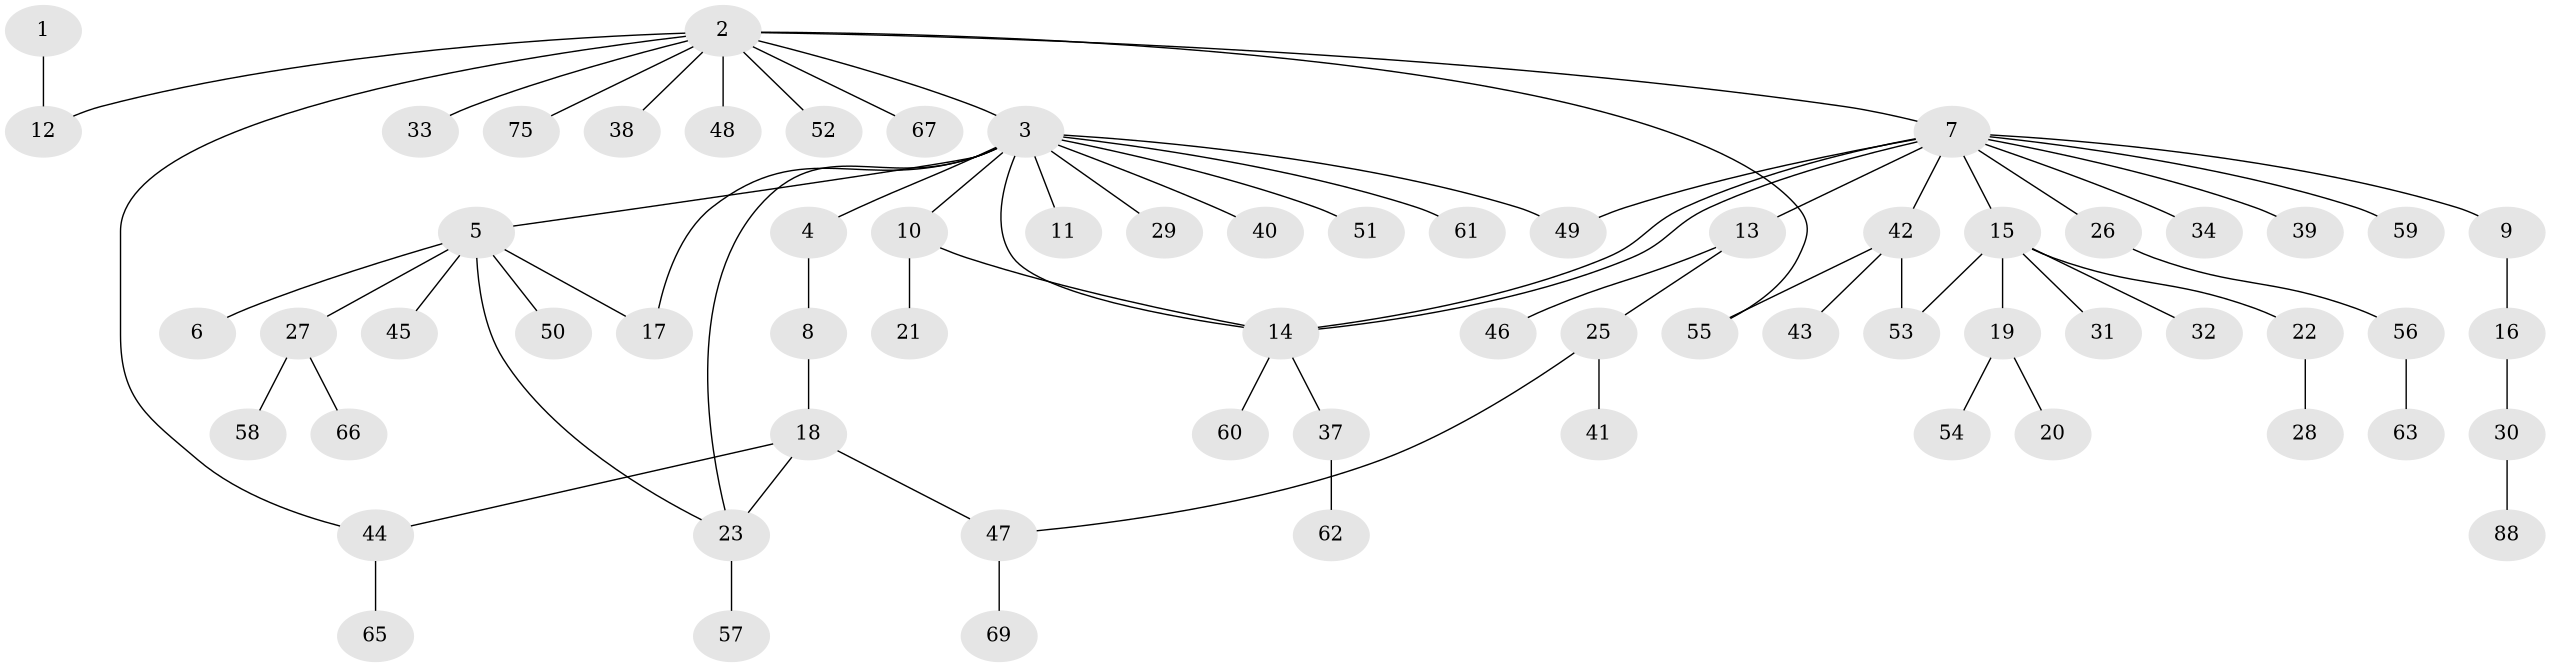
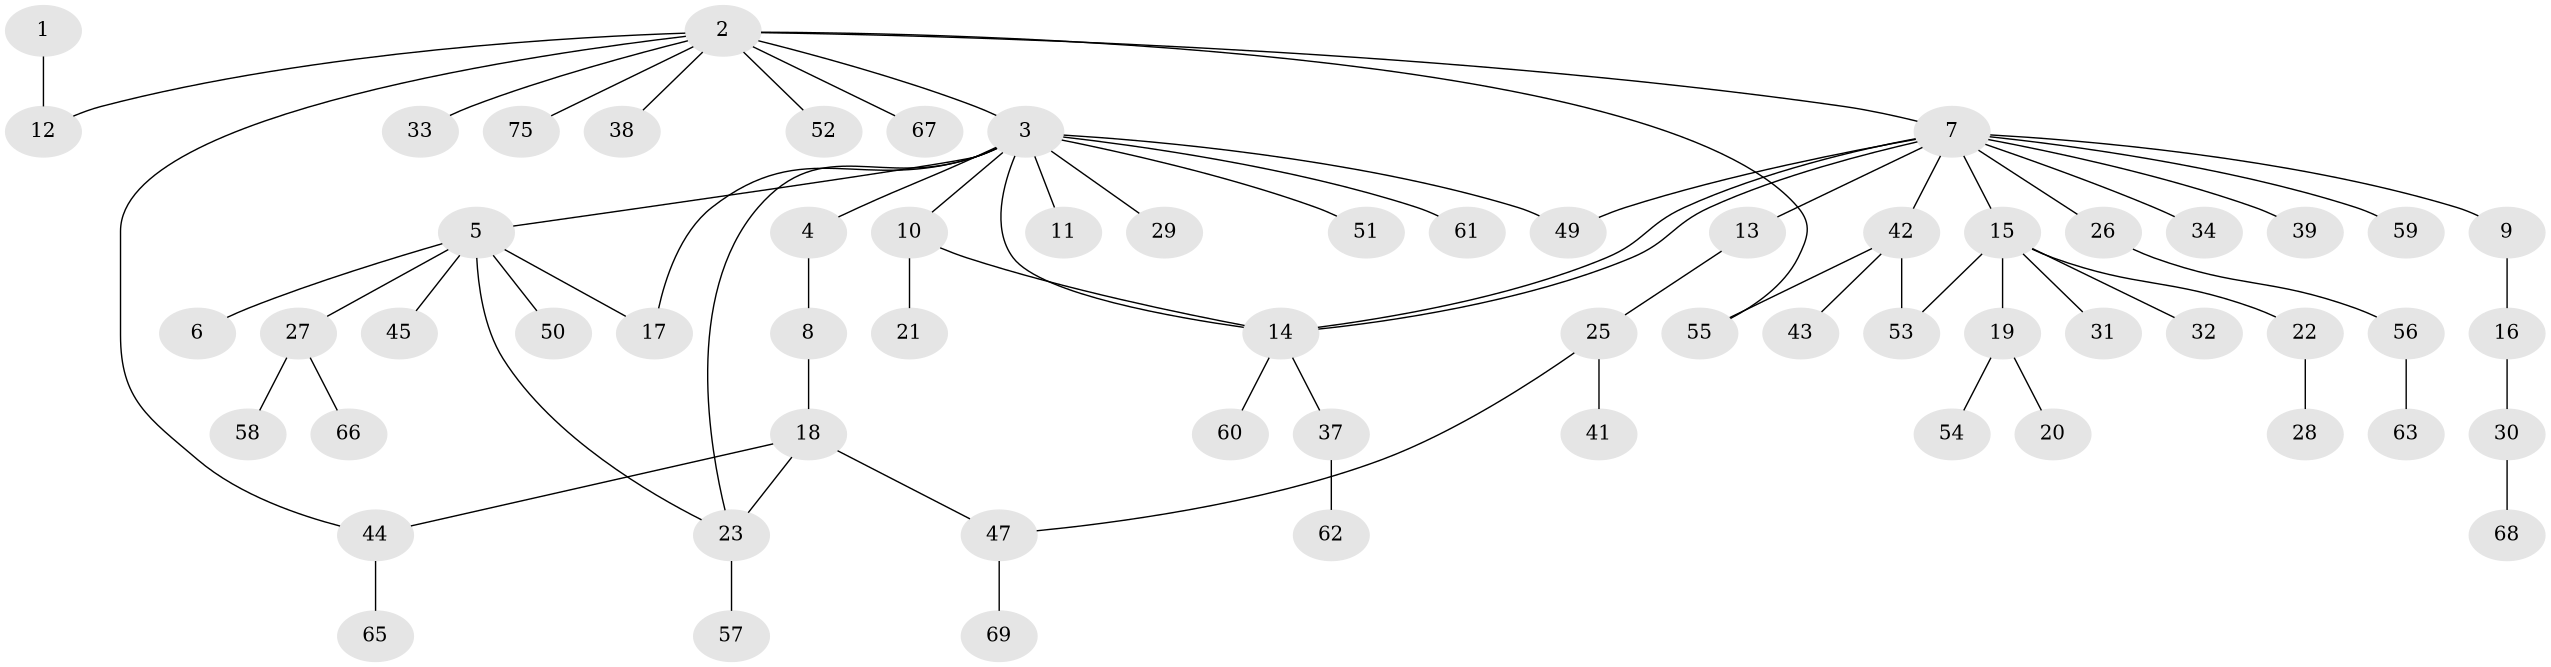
node "48": removed
node "40": removed
node "46": removed
node "88": label "88" -> "68"
